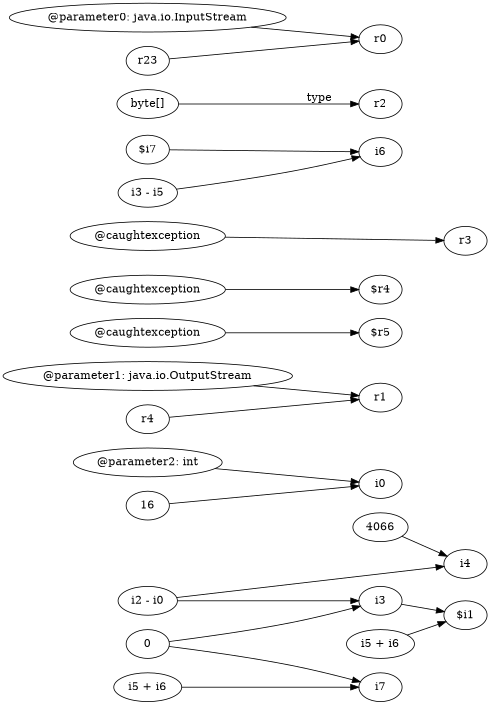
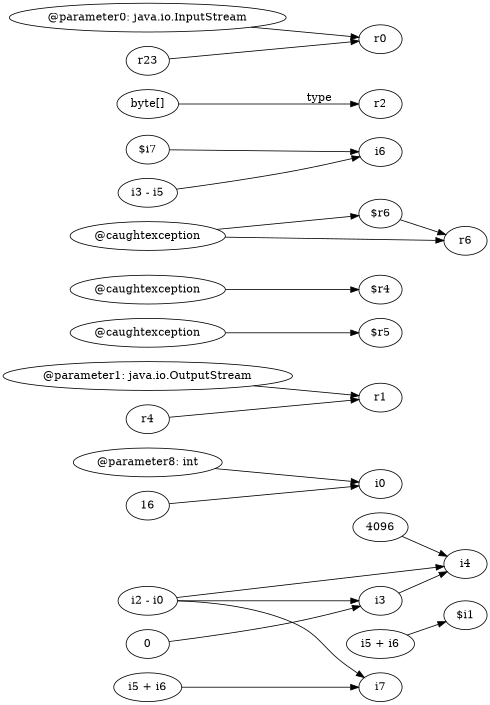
node "$r6": added
node "r3": label "r3" -> "r6"
node "@parameter2: int": label "@parameter2: int" -> "@parameter8: int"
node "4066": label "4066" -> "4096"
edge "i3" -> "$i1": now "i3" -> "i4"
edge "0" -> "i7": now "i2 - i0" -> "i7"
